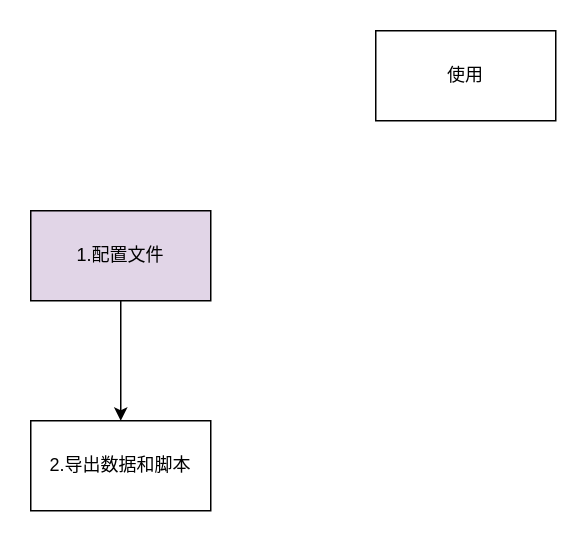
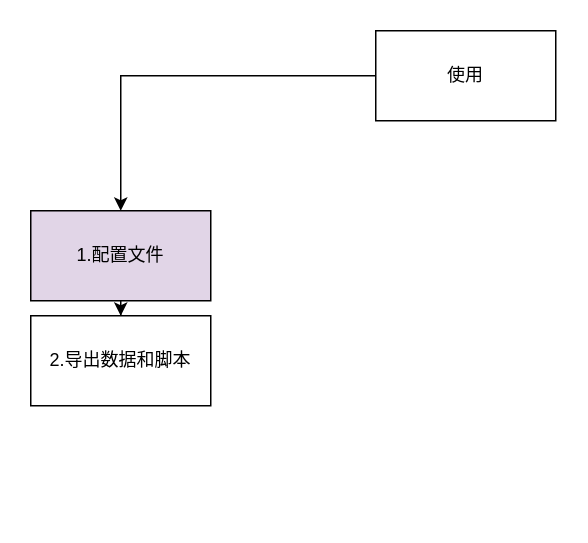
edge "使用" -> "1.配置文件": added
node "2.导出数据和脚本": moved (121, 466) -> (121, 361)
